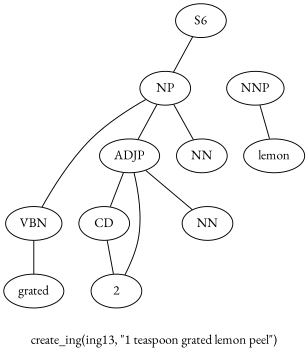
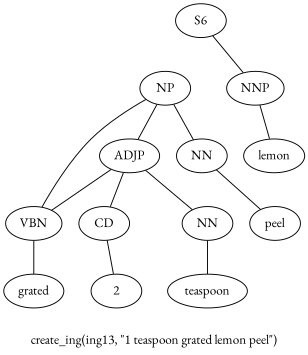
edge "S6" -- "NP": now "S6" -- "NNP"
node "peel": added
edge "ADJP" -- "2": now "ADJP" -- "VBN"
node "teaspoon": added
